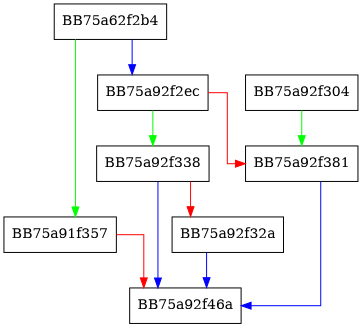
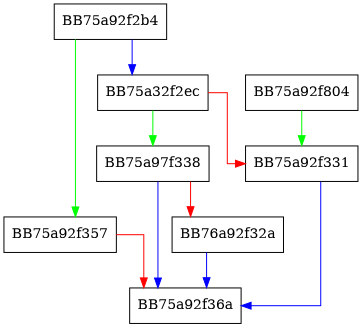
node "BB75a62f2b4": label "BB75a62f2b4" -> "BB75a92f2b4"
node "BB75a92f2ec": label "BB75a92f2ec" -> "BB75a32f2ec"
node "BB75a92f304": label "BB75a92f304" -> "BB75a92f804"
node "BB75a92f338": label "BB75a92f338" -> "BB75a97f338"
node "BB75a92f381": label "BB75a92f381" -> "BB75a92f331"
node "BB75a91f357": label "BB75a91f357" -> "BB75a92f357"
node "BB75a92f32a": label "BB75a92f32a" -> "BB76a92f32a"
node "BB75a92f46a": label "BB75a92f46a" -> "BB75a92f36a"
